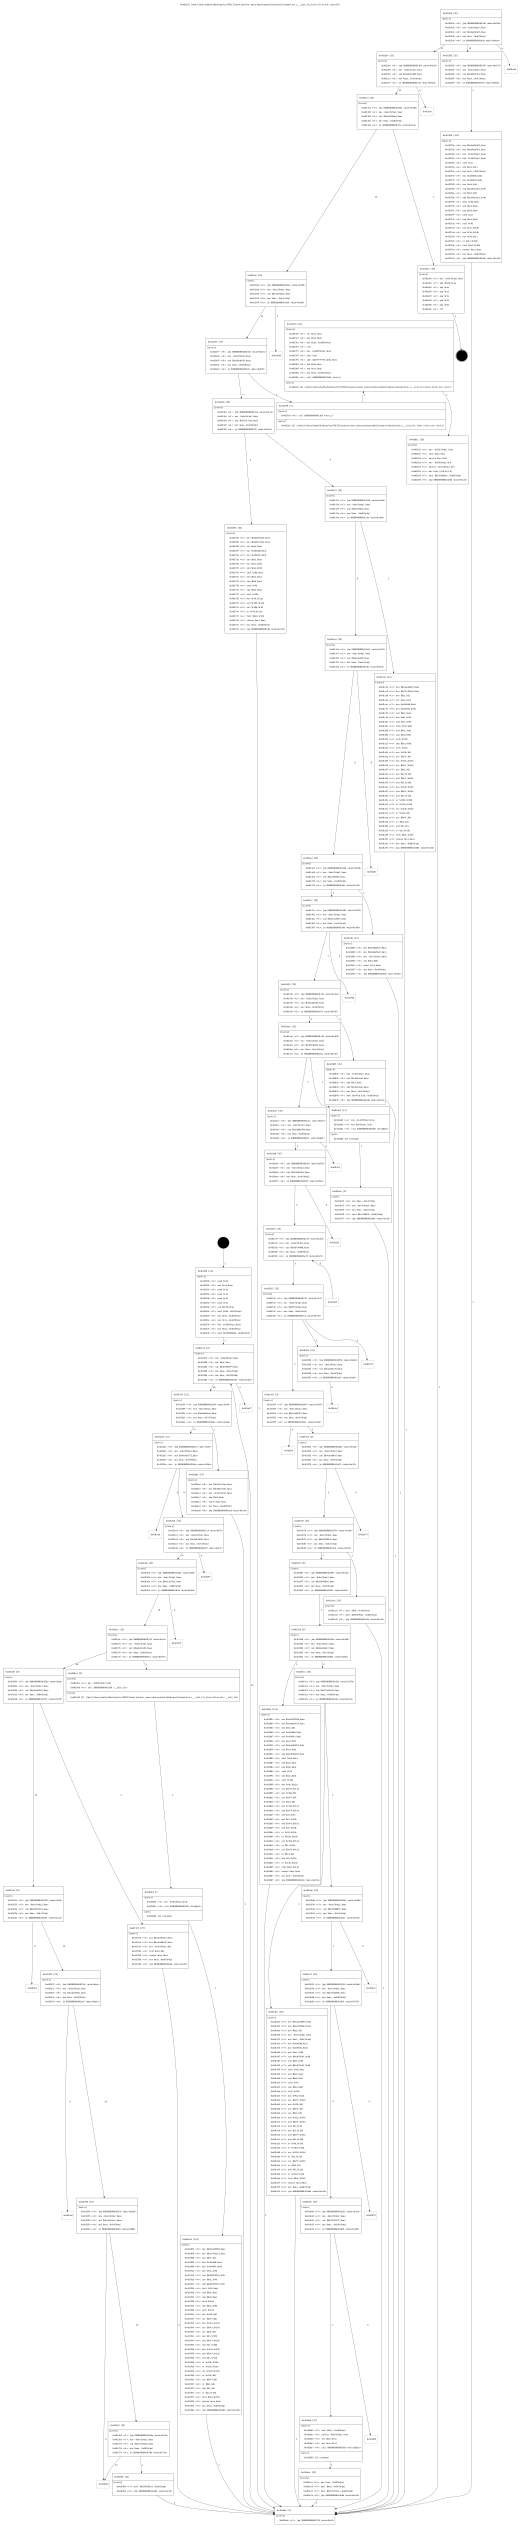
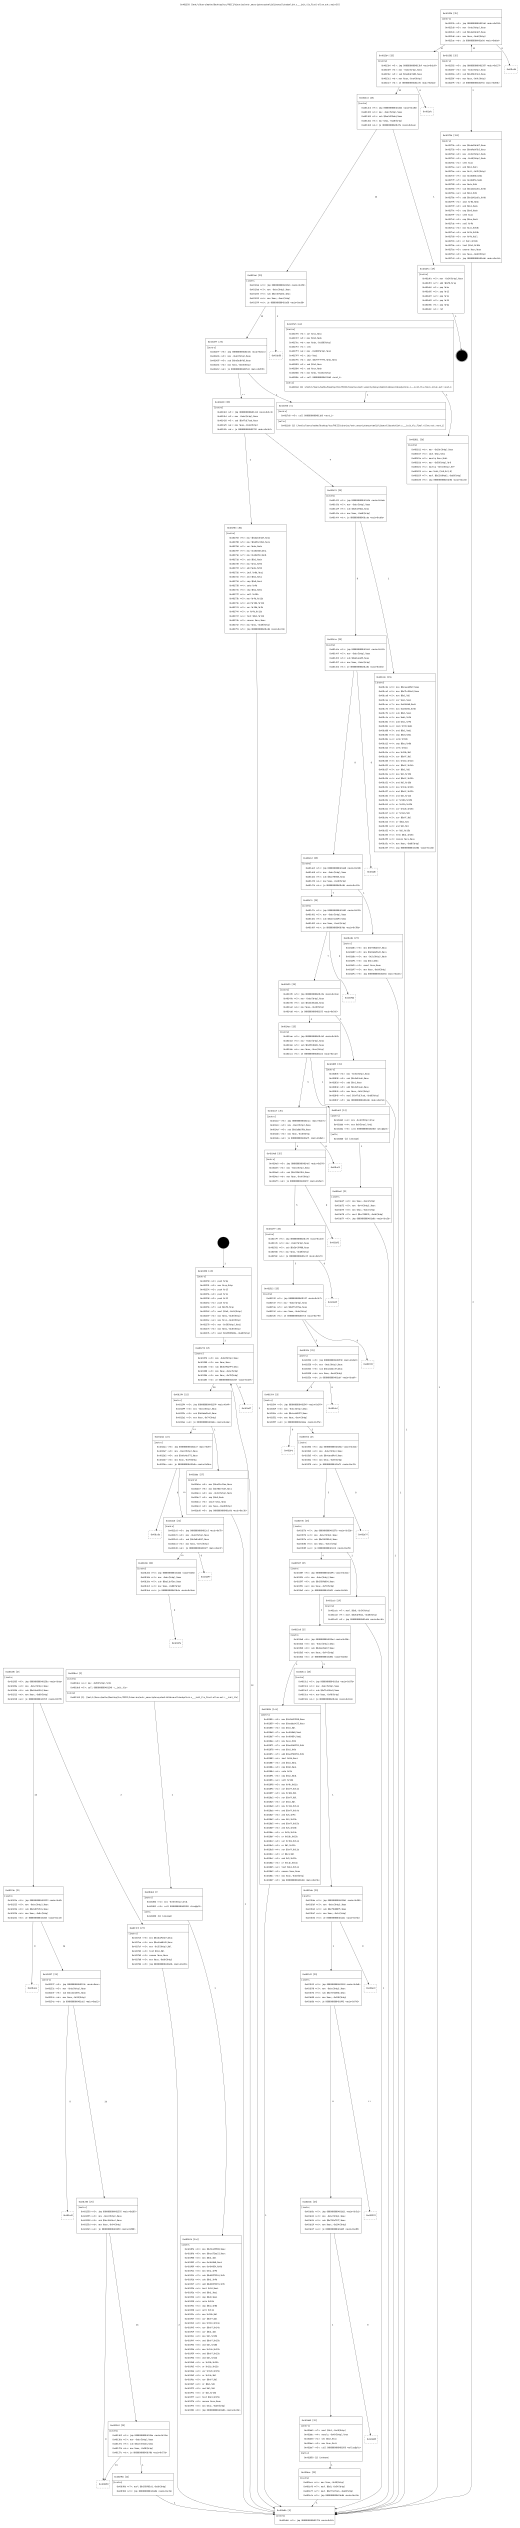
edge "0x40139b [25]" -> "0x401382 [25]": reversed
edge "0x4017e0 [5]" -> "0x4017e5 [44]": reversed
edge "0x401e19" -> "0x4014f9 [25]": reversed
edge "0x401512 [25]" -> "0x401544 [25]": now "0x40152b [25]" -> "0x401544 [25]"
node "0x4012ec [25]": removed
node "0x401d64 [150]": removed
edge "0x4018f6 [144]" -> "0x401e86 [5]": removed, label "1"
